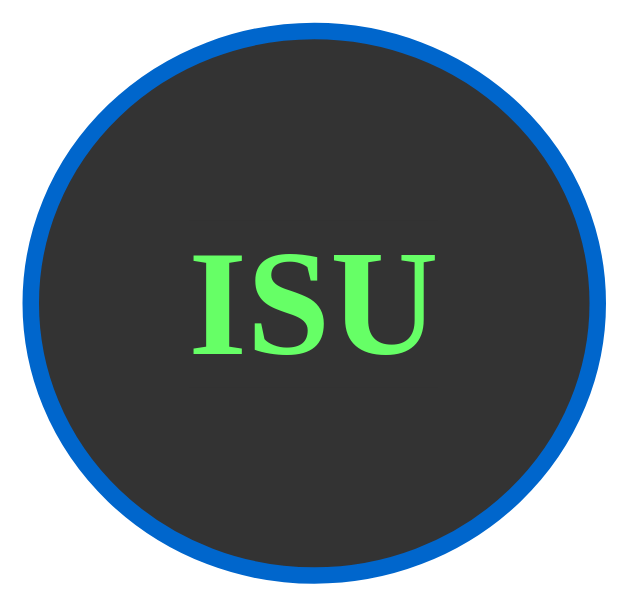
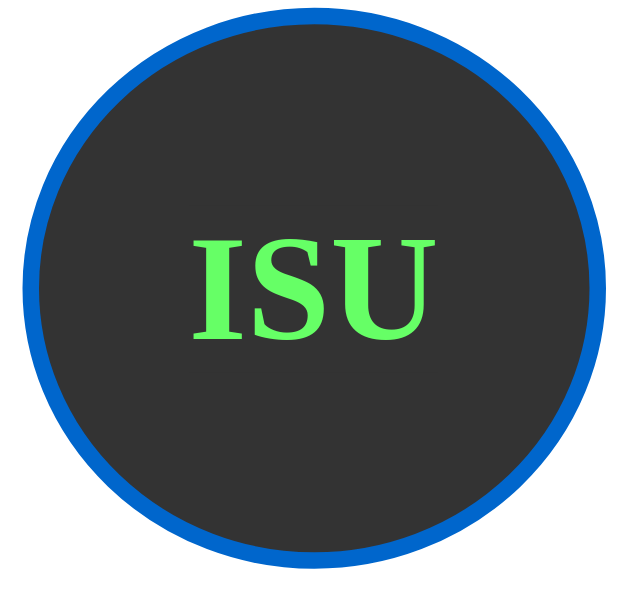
node "ISU": moved (314, 303) -> (314, 288)
